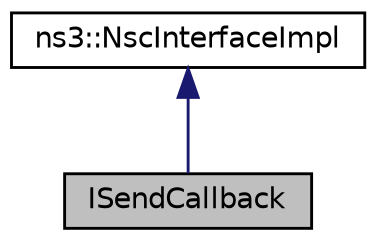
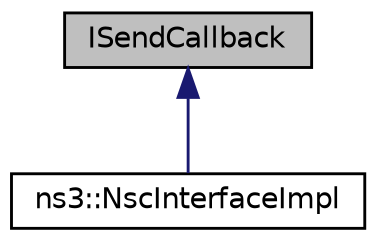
edge "ISendCallback" -> "ns3::NscInterfaceImpl": reversed
